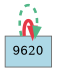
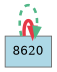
node "9620": label "9620" -> "8620"
